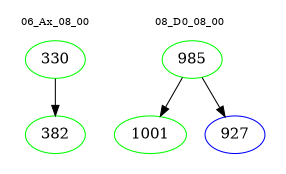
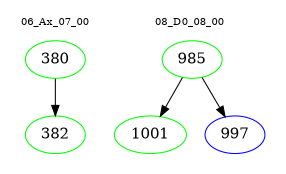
cluster "06_Ax_08_00": label "06_Ax_08_00" -> "06_Ax_07_00"
node "330": label "330" -> "380"
node "927": label "927" -> "997"
